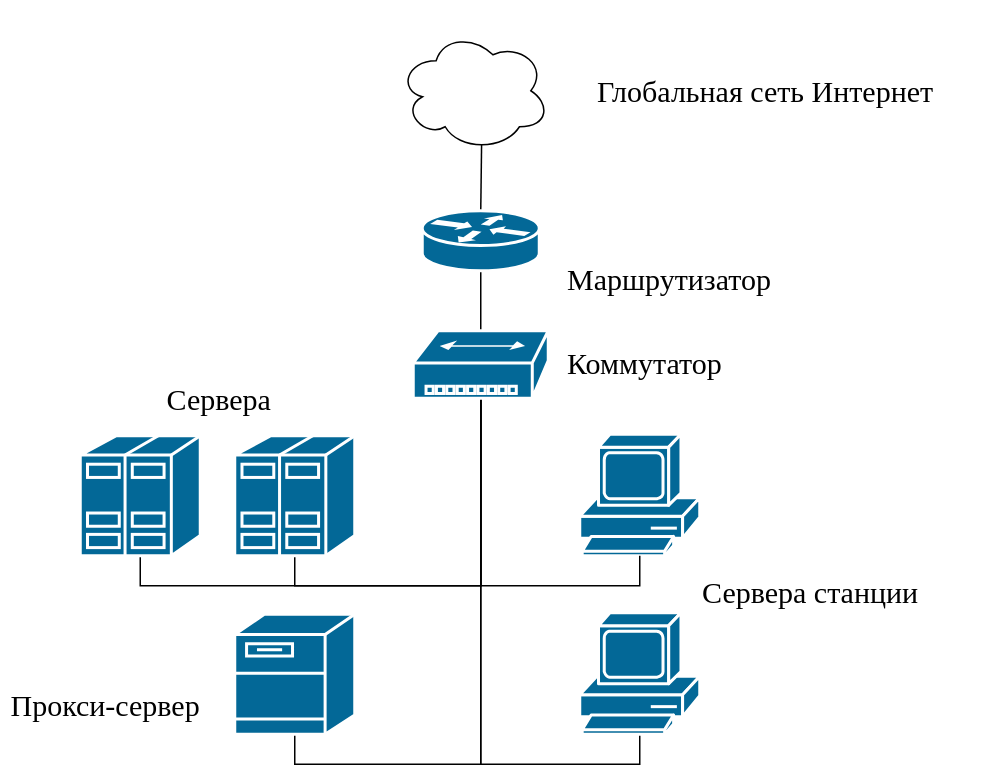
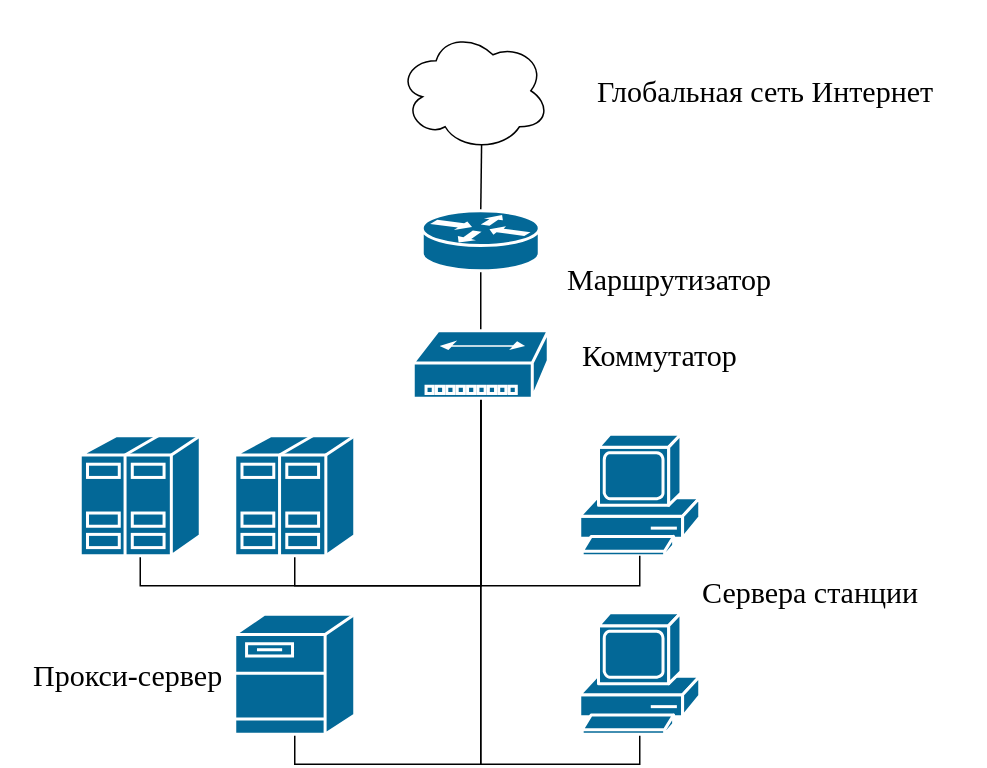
node "Коммутатор": moved (655, 362) -> (670, 355)
node "Сервера": removed
node "Прокси-сервер": moved (110, 704) -> (133, 674)
